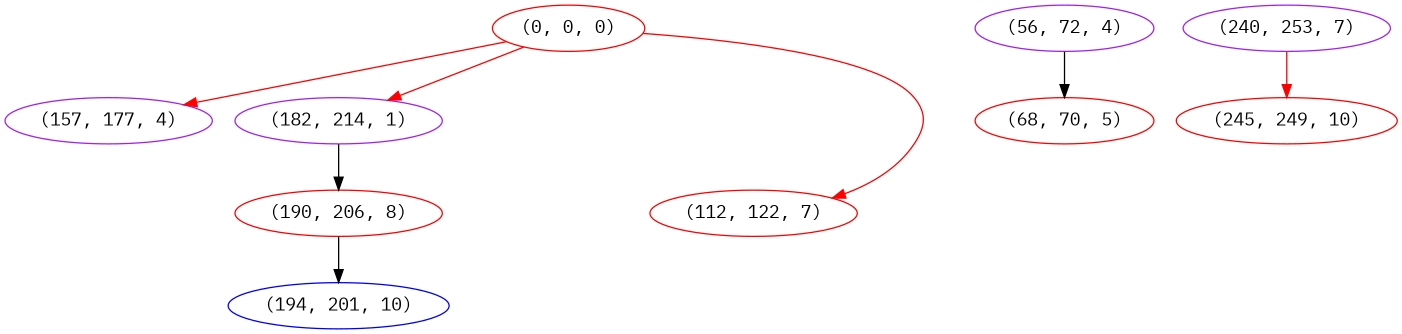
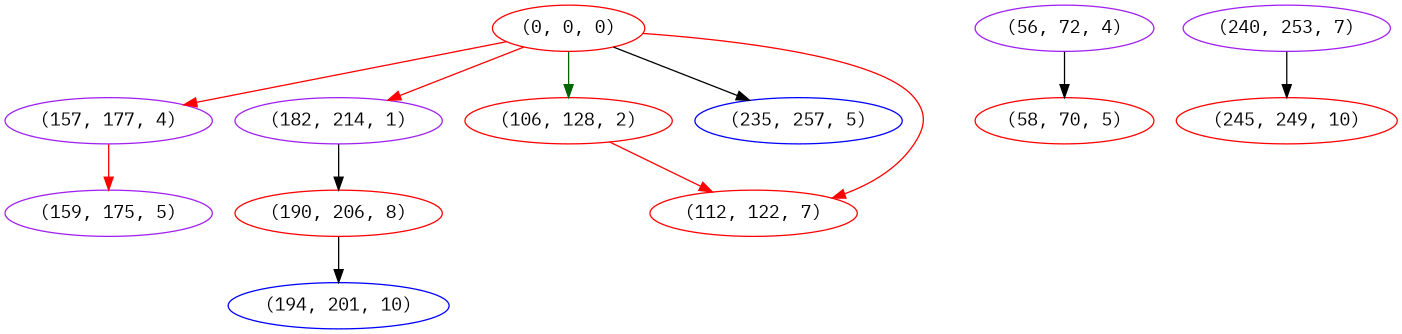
edge "(240, 253, 7)" -> "(245, 249, 10)": color red -> black
node "(106, 128, 2)": added
node "(235, 257, 5)": added
node "(68, 70, 5)": label "(68, 70, 5)" -> "(58, 70, 5)"
node "(159, 175, 5)": added
